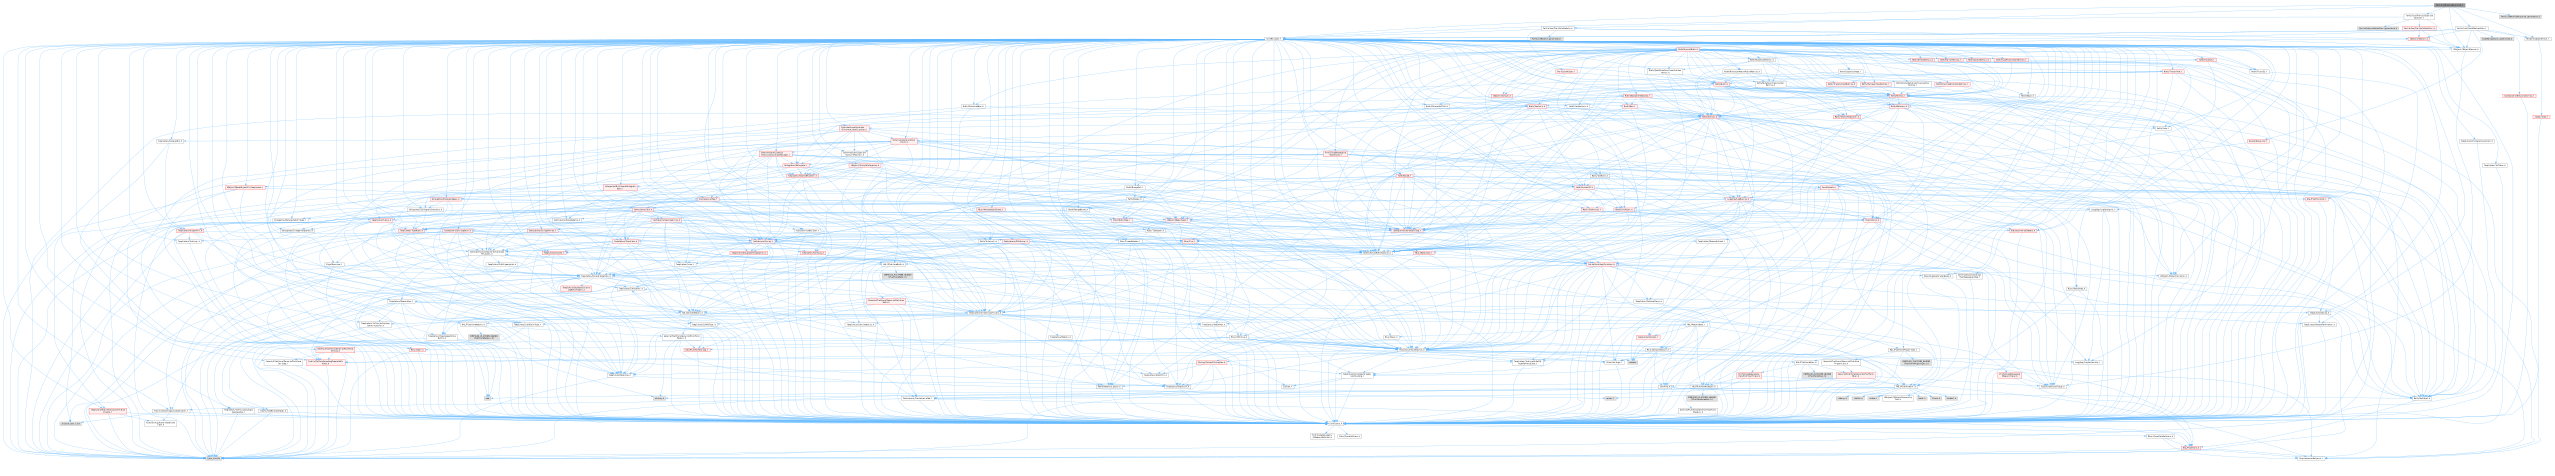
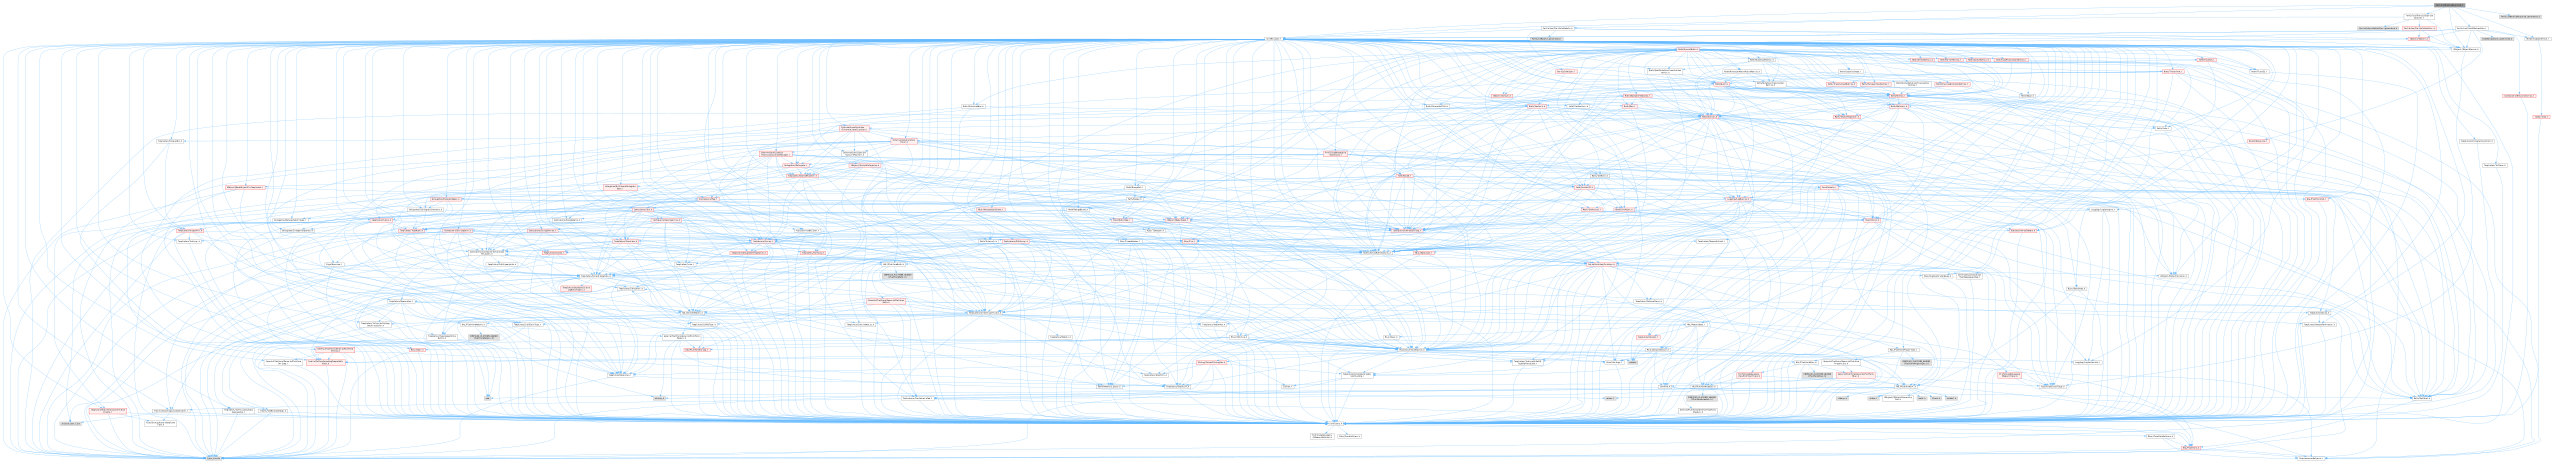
node "stdlib.h": removed
